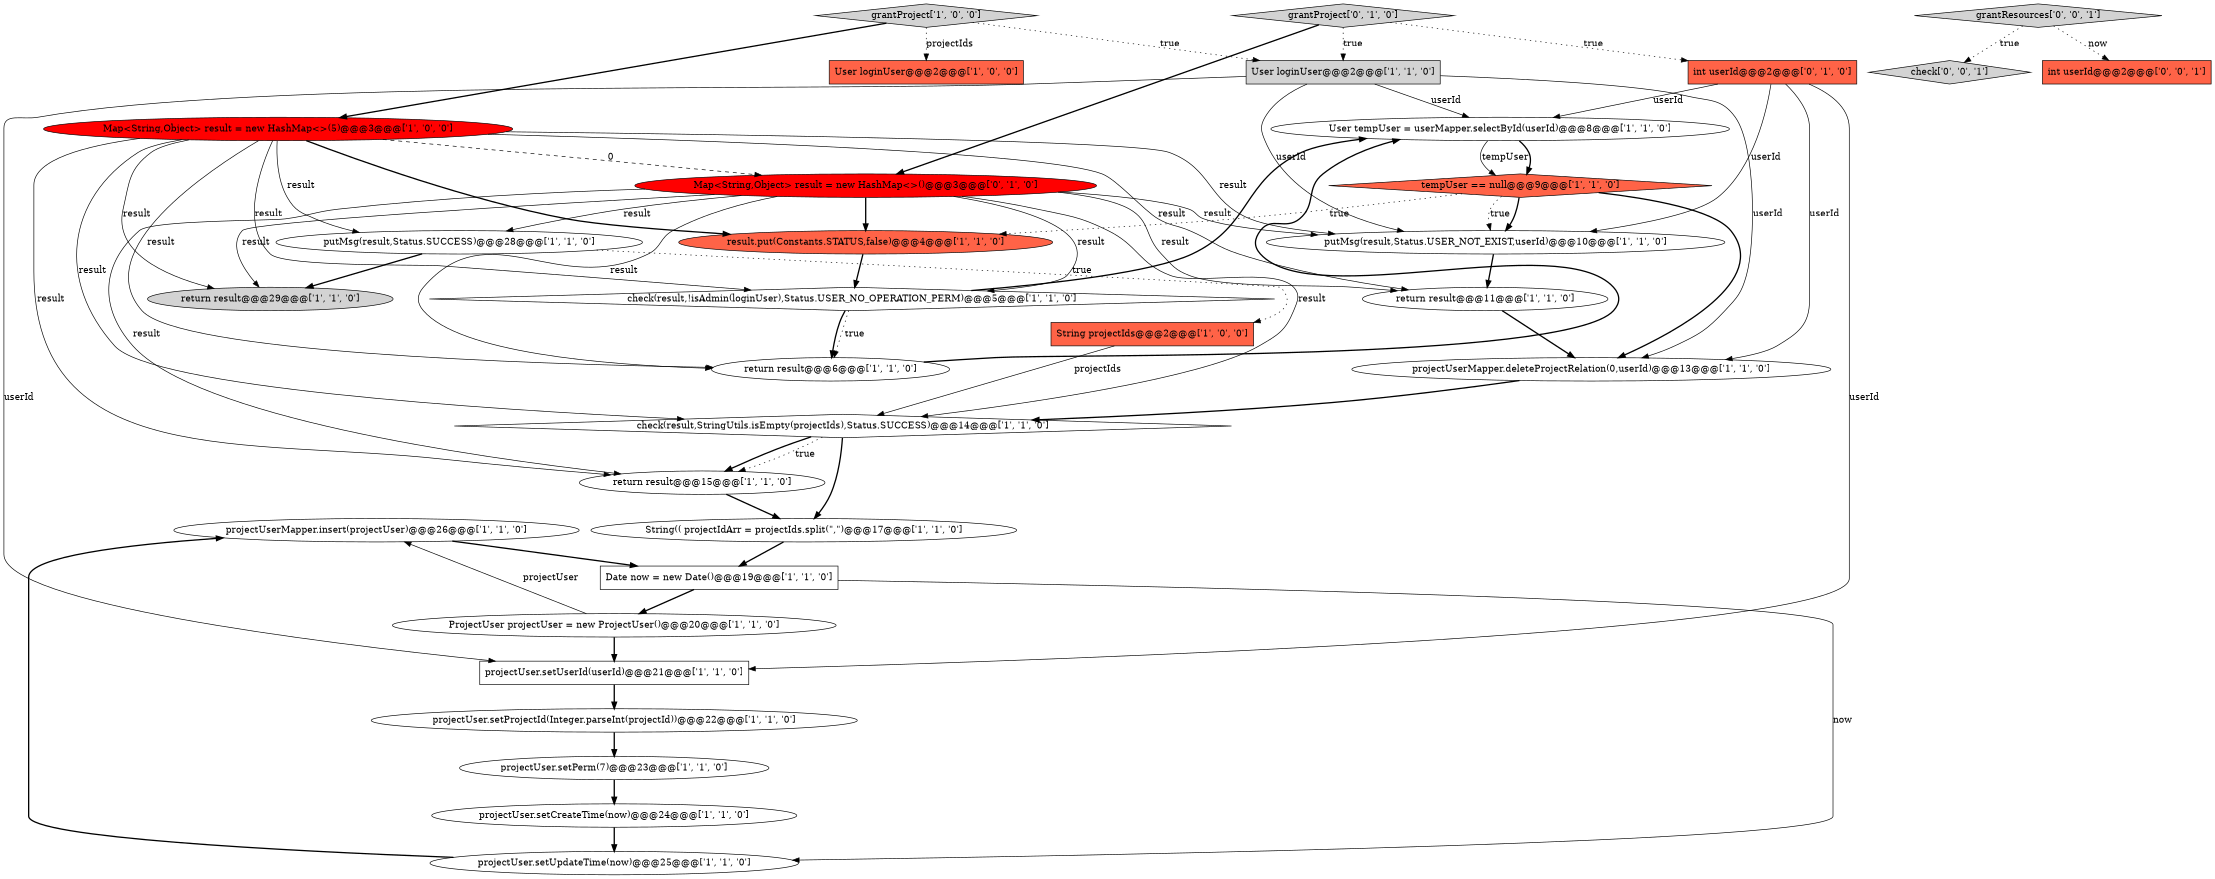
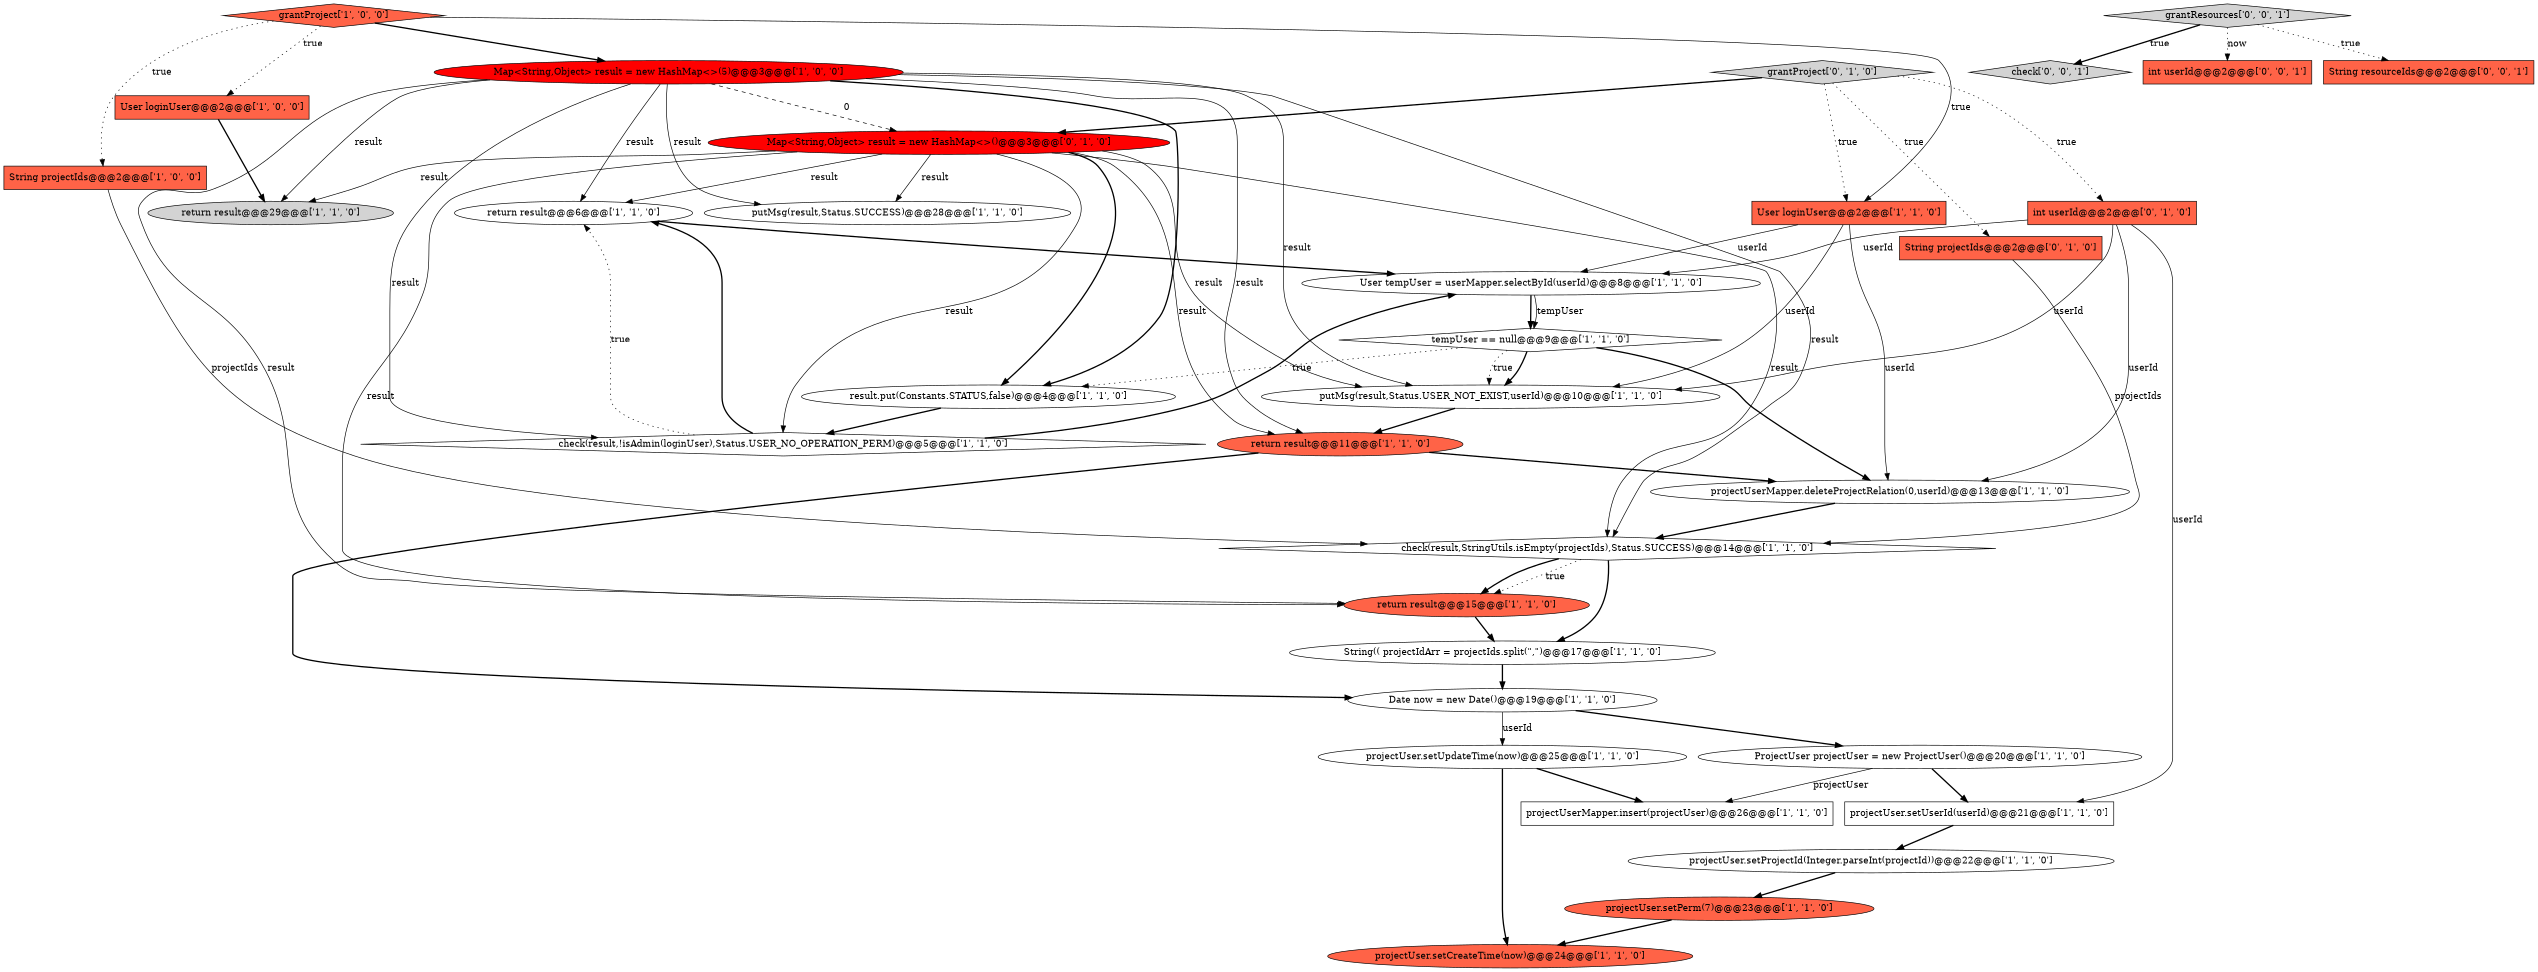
node "grantProject['1', '0', '0']": fillcolor lightgray -> tomato
edge "grantProject['1', '0', '0']" -> "User loginUser@@@2@@@['1', '1', '0']": style dotted -> solid
edge "grantResources['0', '0', '1']" -> "check['0', '0', '1']": style dotted -> bold
edge "grantProject['1', '0', '0']" -> "User loginUser@@@2@@@['1', '0', '0']": label "projectIds" -> "true"
node "User loginUser@@@2@@@['1', '1', '0']": fillcolor lightgray -> tomato
node "String resourceIds@@@2@@@['0', '0', '1']": added
edge "User loginUser@@@2@@@['1', '1', '0']" -> "projectUser.setUserId(userId)@@@21@@@['1', '1', '0']": removed, label "userId"
node "tempUser == null@@@9@@@['1', '1', '0']": fillcolor tomato -> white
node "result.put(Constants.STATUS,false)@@@4@@@['1', '1', '0']": fillcolor tomato -> white
node "String projectIds@@@2@@@['0', '1', '0']": added
edge "putMsg(result,Status.SUCCESS)@@@28@@@['1', '1', '0']" -> "String projectIds@@@2@@@['1', '0', '0']": now "grantProject['1', '0', '0']" -> "String projectIds@@@2@@@['1', '0', '0']"
edge "putMsg(result,Status.SUCCESS)@@@28@@@['1', '1', '0']" -> "return result@@@29@@@['1', '1', '0']": now "User loginUser@@@2@@@['1', '0', '0']" -> "return result@@@29@@@['1', '1', '0']"
node "return result@@@11@@@['1', '1', '0']": fillcolor white -> tomato
node "return result@@@15@@@['1', '1', '0']": fillcolor white -> tomato
node "projectUserMapper.insert(projectUser)@@@26@@@['1', '1', '0']": shape ellipse -> box
edge "projectUserMapper.insert(projectUser)@@@26@@@['1', '1', '0']" -> "Date now = new Date()@@@19@@@['1', '1', '0']": now "return result@@@11@@@['1', '1', '0']" -> "Date now = new Date()@@@19@@@['1', '1', '0']"
node "Date now = new Date()@@@19@@@['1', '1', '0']": shape box -> ellipse
edge "Date now = new Date()@@@19@@@['1', '1', '0']" -> "projectUser.setUpdateTime(now)@@@25@@@['1', '1', '0']": label "now" -> "userId"
node "projectUser.setPerm(7)@@@23@@@['1', '1', '0']": fillcolor white -> tomato
node "projectUser.setCreateTime(now)@@@24@@@['1', '1', '0']": fillcolor white -> tomato
edge "projectUser.setCreateTime(now)@@@24@@@['1', '1', '0']" -> "projectUser.setUpdateTime(now)@@@25@@@['1', '1', '0']": reversed
